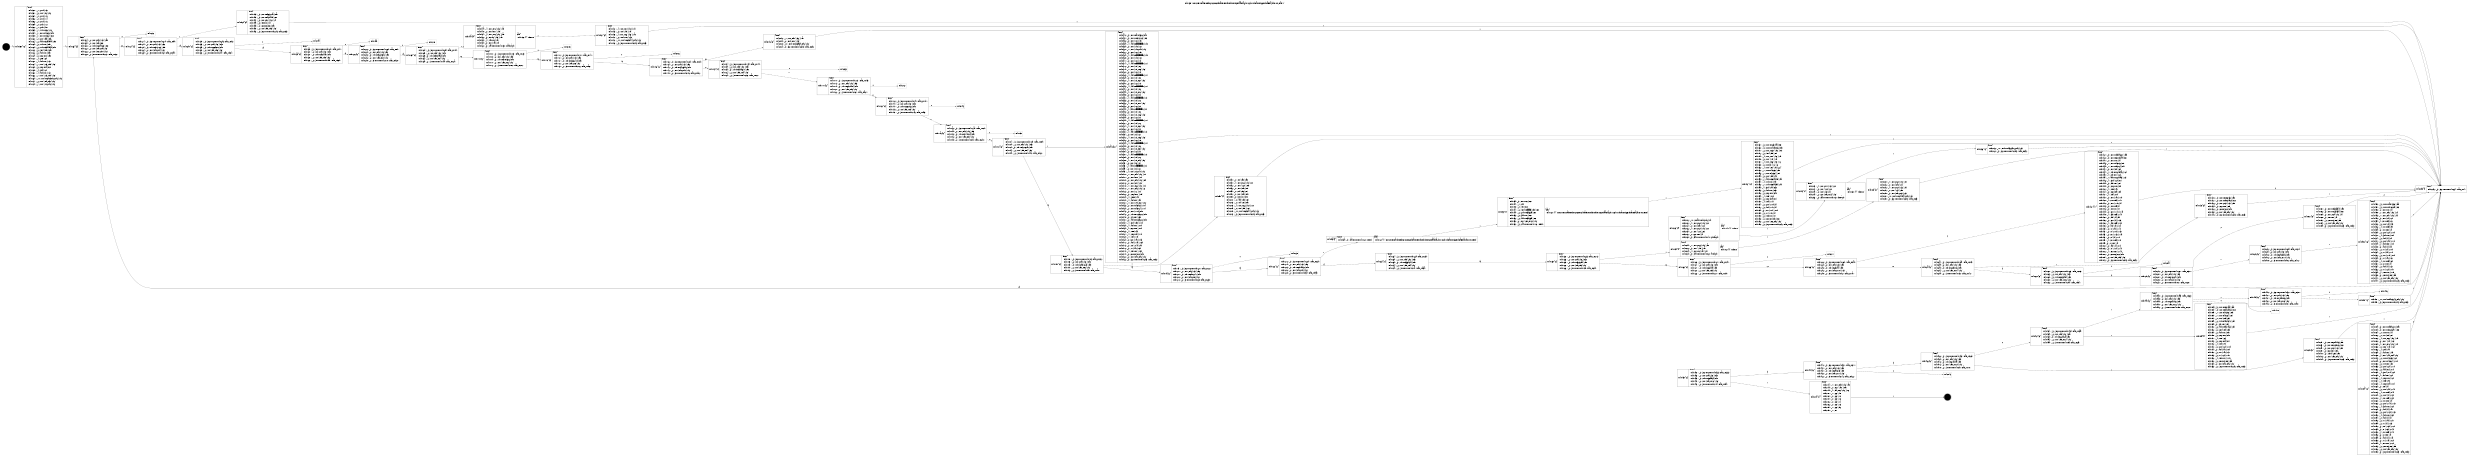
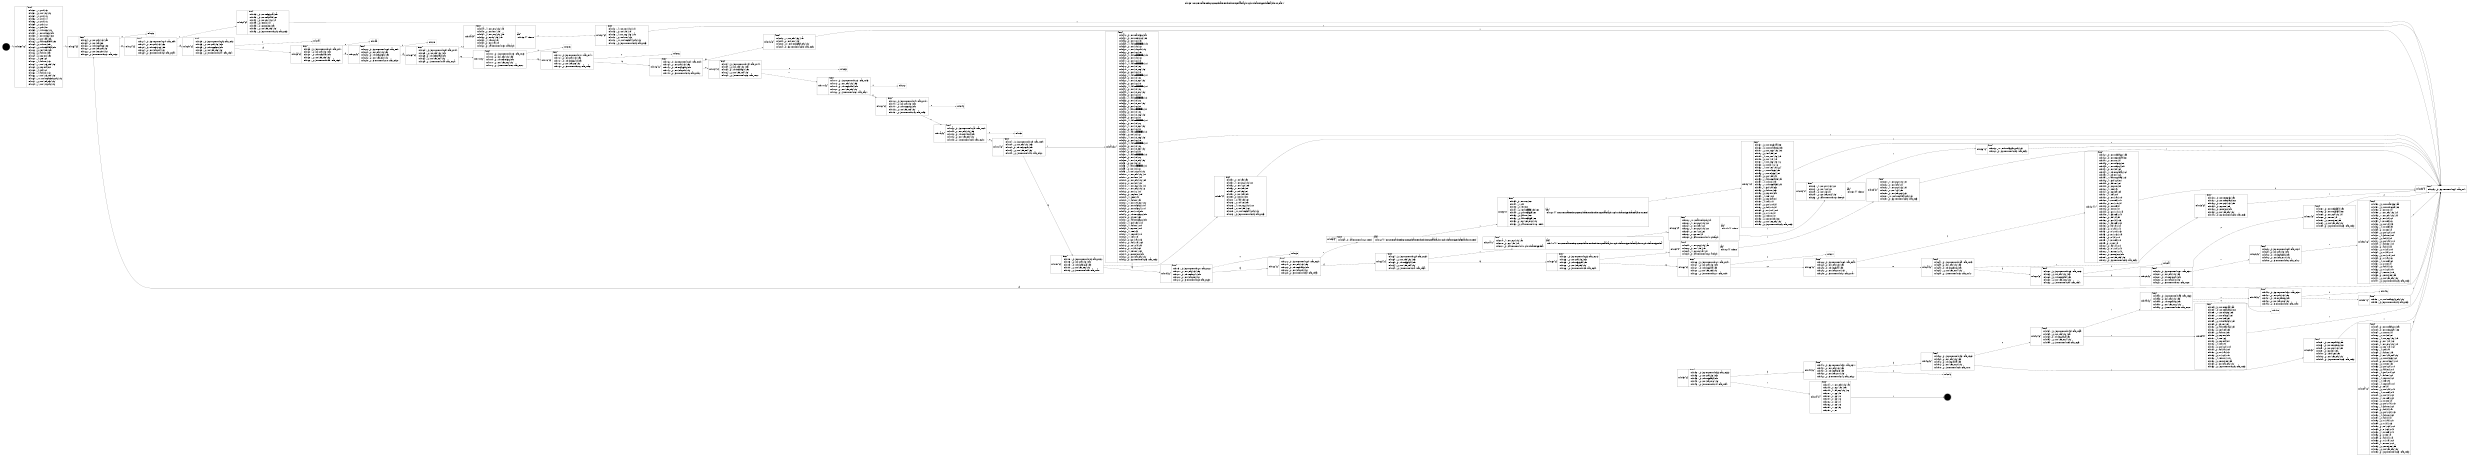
node "0x40201a [12]": added
